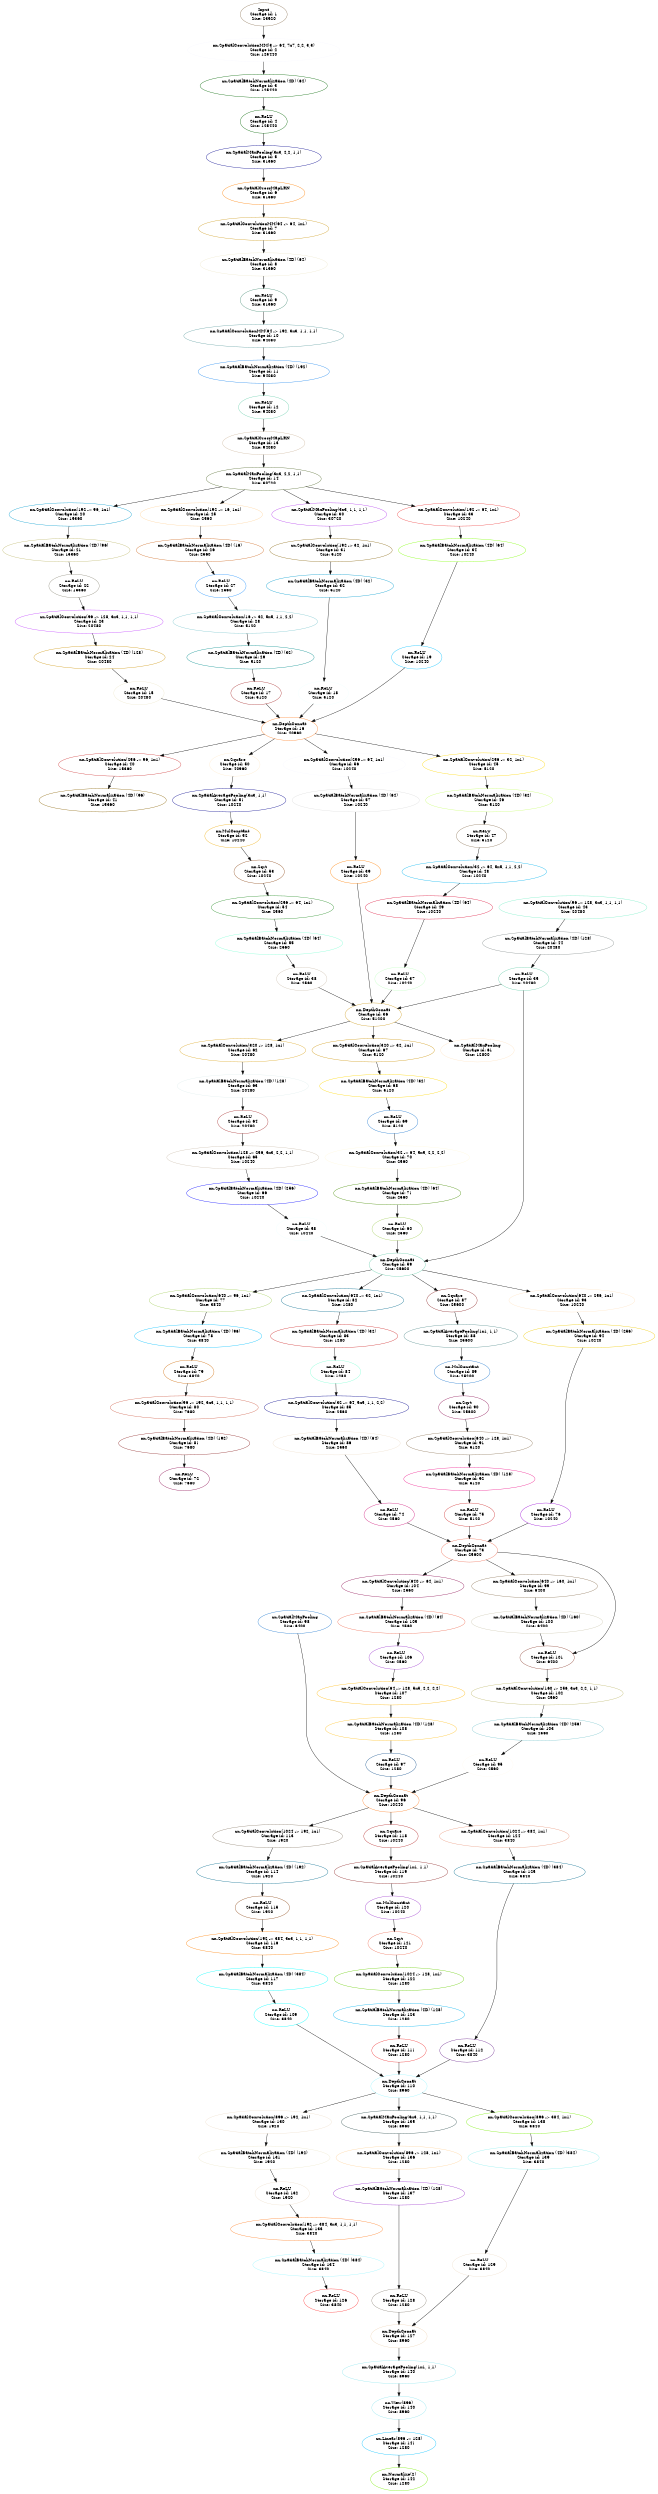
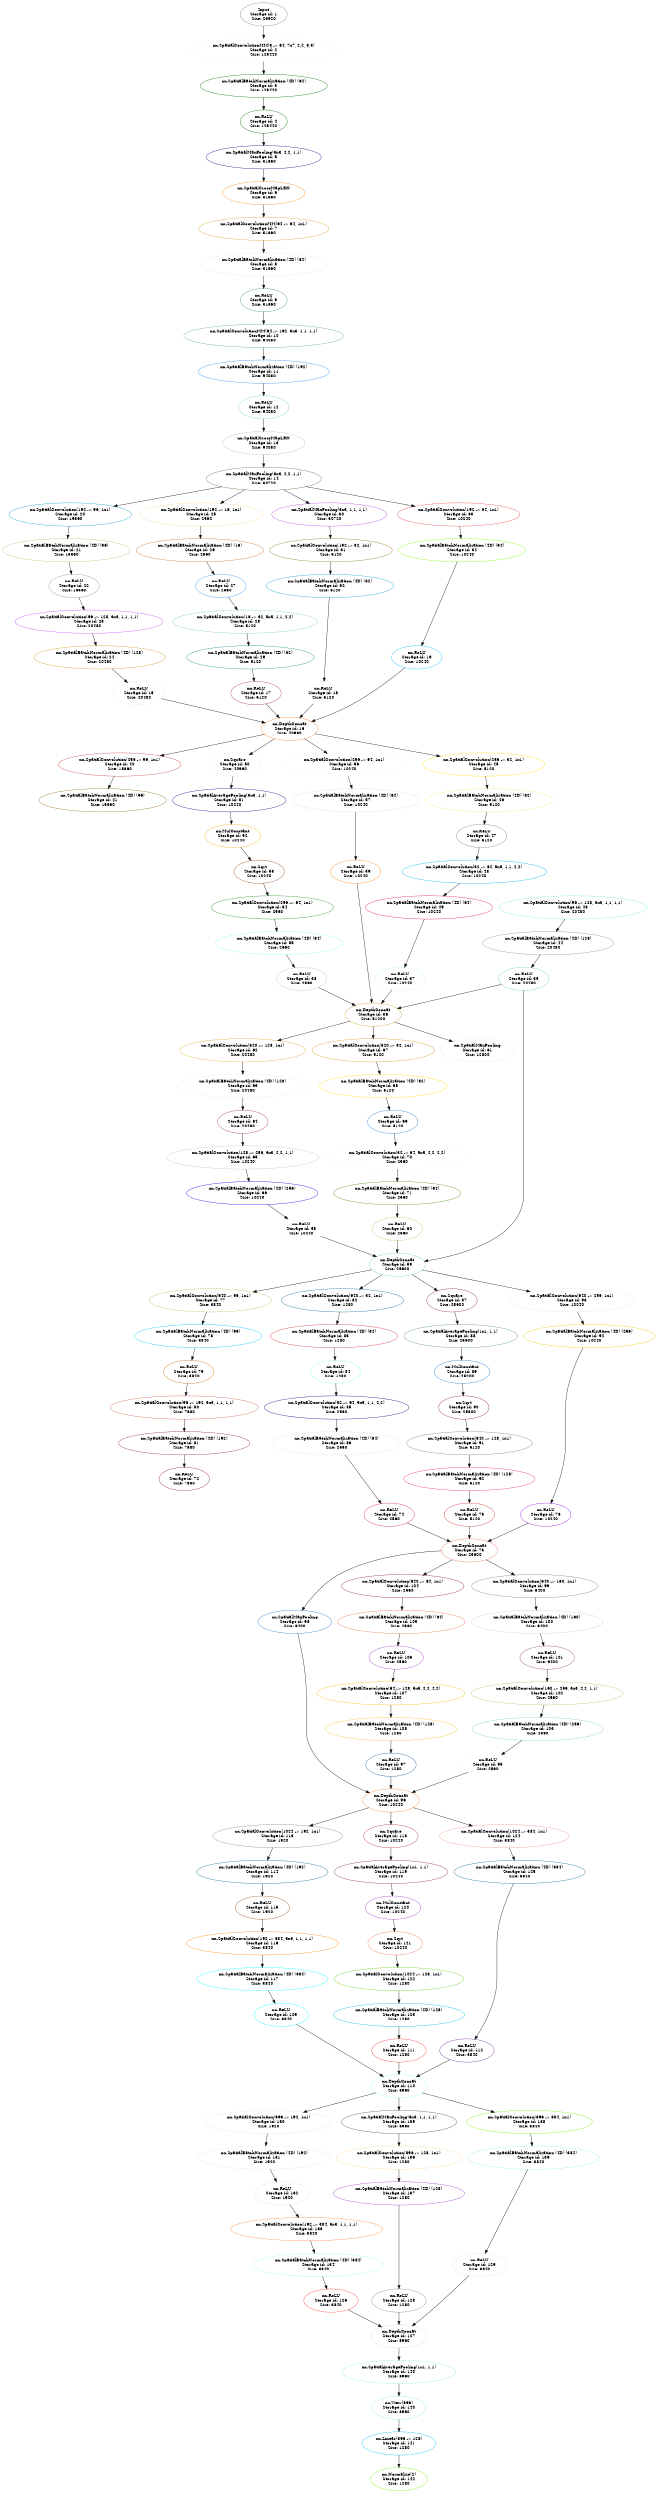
edge "nn.DepthConcat Storage id: 73 Size: 25600" -> "nn.ReLU Storage id: 101 Size: 6400": now "nn.DepthConcat Storage id: 73 Size: 25600" -> "nn.SpatialMaxPooling Storage id: 98 Size: 6400"
edge "nn.ReLU Storage id: 126 Size: 3840" -> "nn.DepthConcat Storage id: 127 Size: 8960": added
